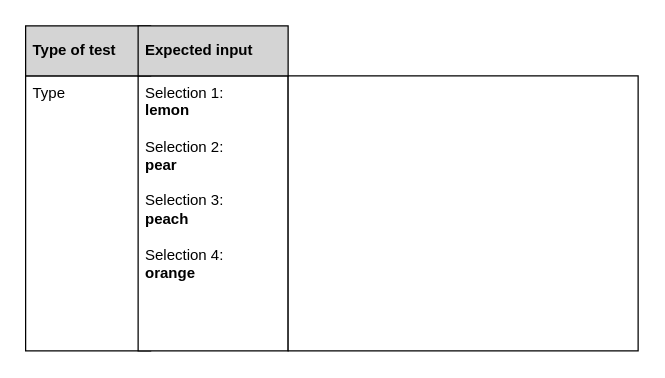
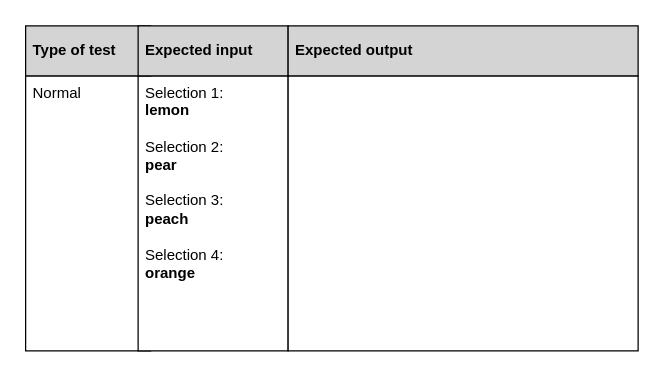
node "Expected output": added
node "Type": label "Type" -> "Normal"
